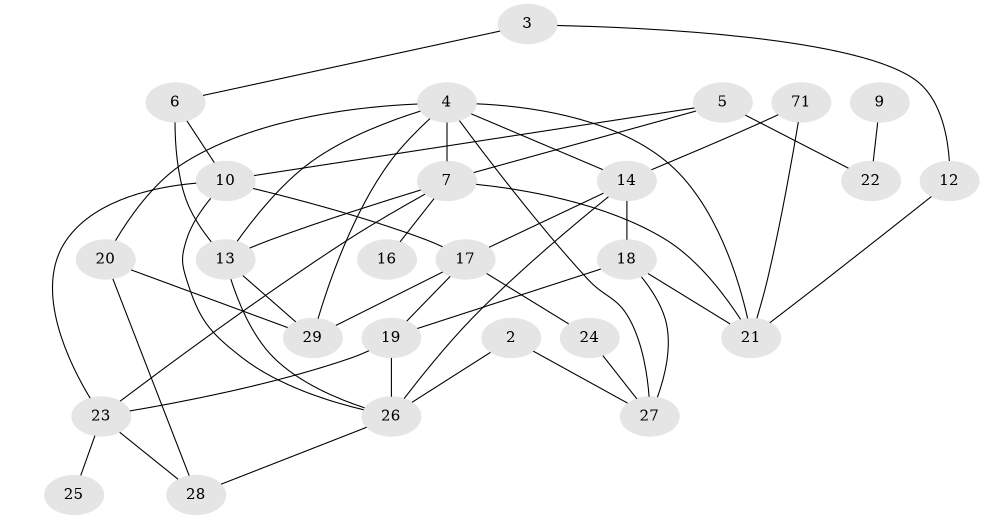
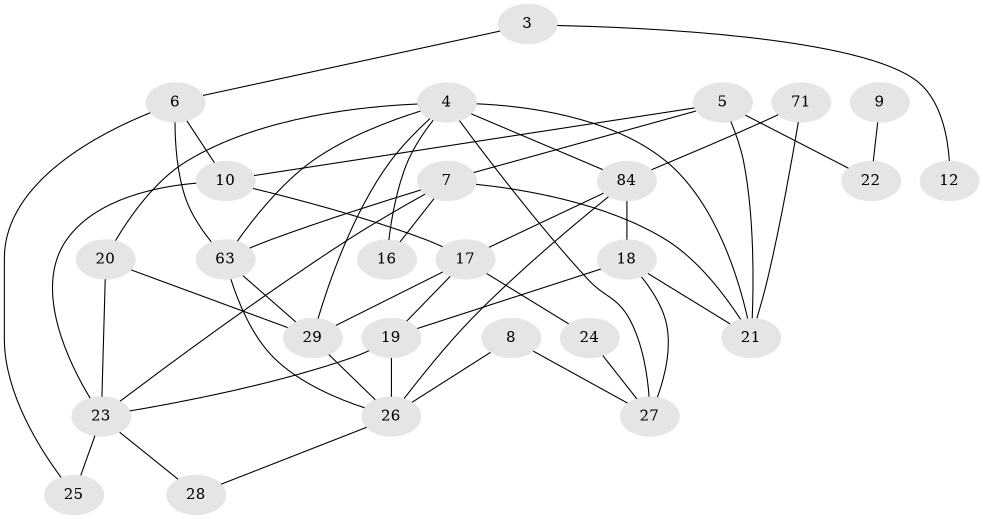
edge "4" -- "7": now "4" -- "16"
node "14": label "14" -> "84"
node "13": label "13" -> "63"
edge "12" -- "21": now "5" -- "21"
edge "6" -- "25": added
node "2": label "2" -> "8"
edge "10" -- "26": now "29" -- "26"
edge "20" -- "28": now "20" -- "23"
